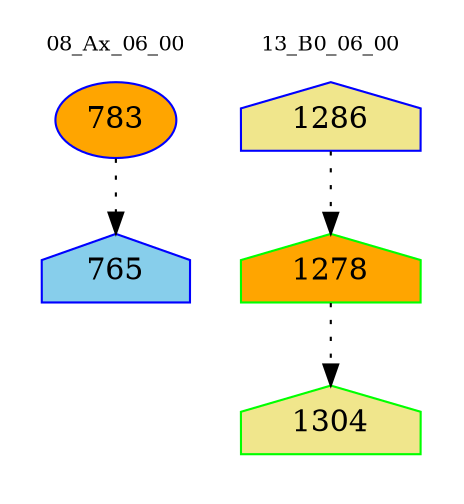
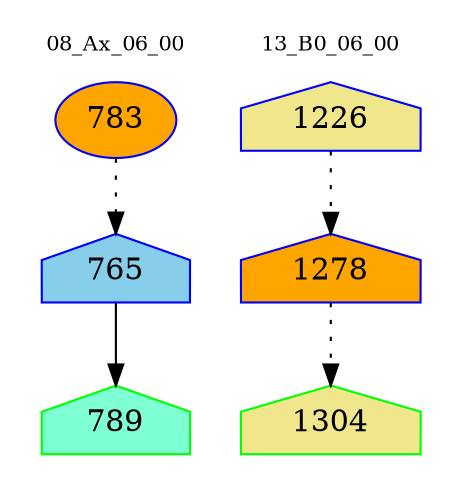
node "1286": label "1286" -> "1226"
node "1278": color green -> blue
node "789": added
